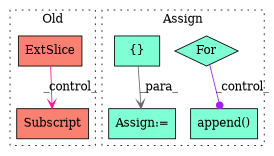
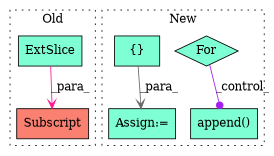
cluster "Assign": label "Assign" -> "New"
node "ExtSlice": fillcolor salmon -> aquamarine
edge "ExtSlice" -> "Subscript": label "_control_" -> "_para_"
